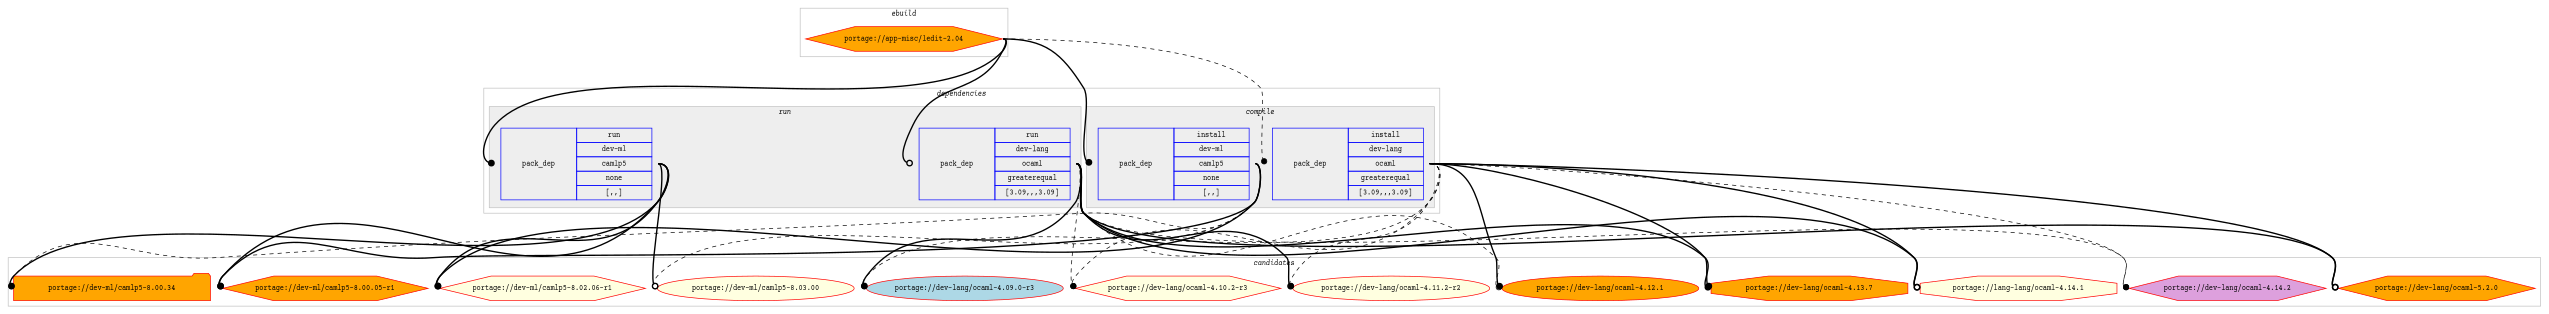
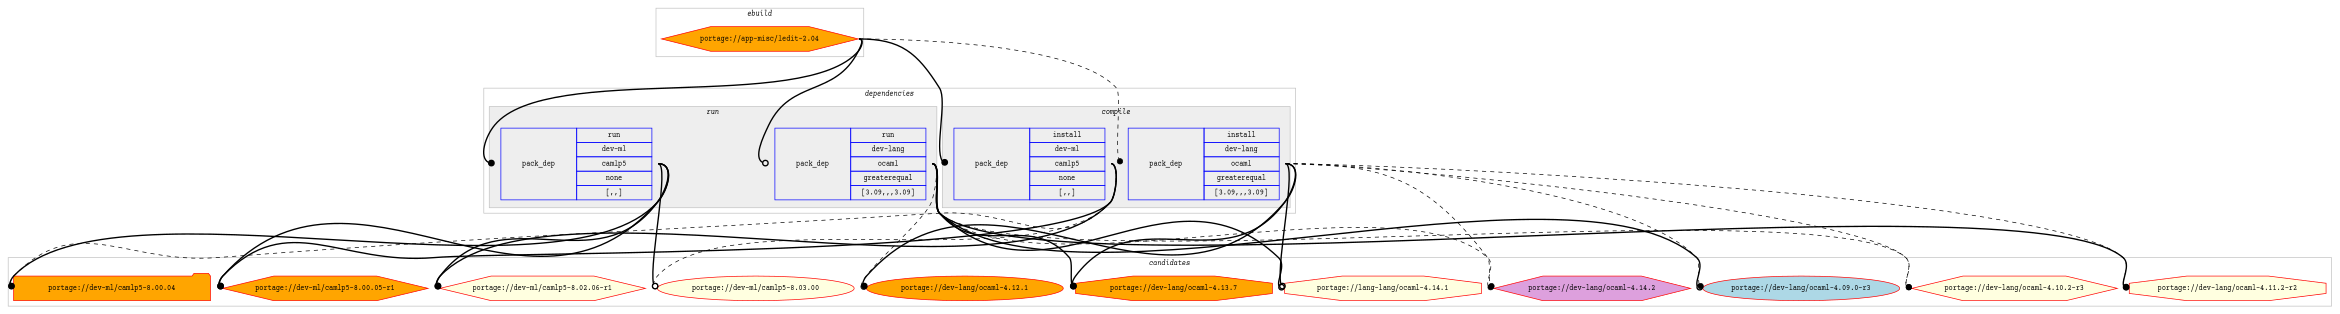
node "portage://dev-ml/camlp5-8.00.34": label "portage://dev-ml/camlp5-8.00.34" -> "portage://dev-ml/camlp5-8.00.04"
node "portage://dev-lang/ocaml-4.11.2-r2": shape ellipse -> octagon
node "portage://dev-lang/ocaml-5.2.0": removed
